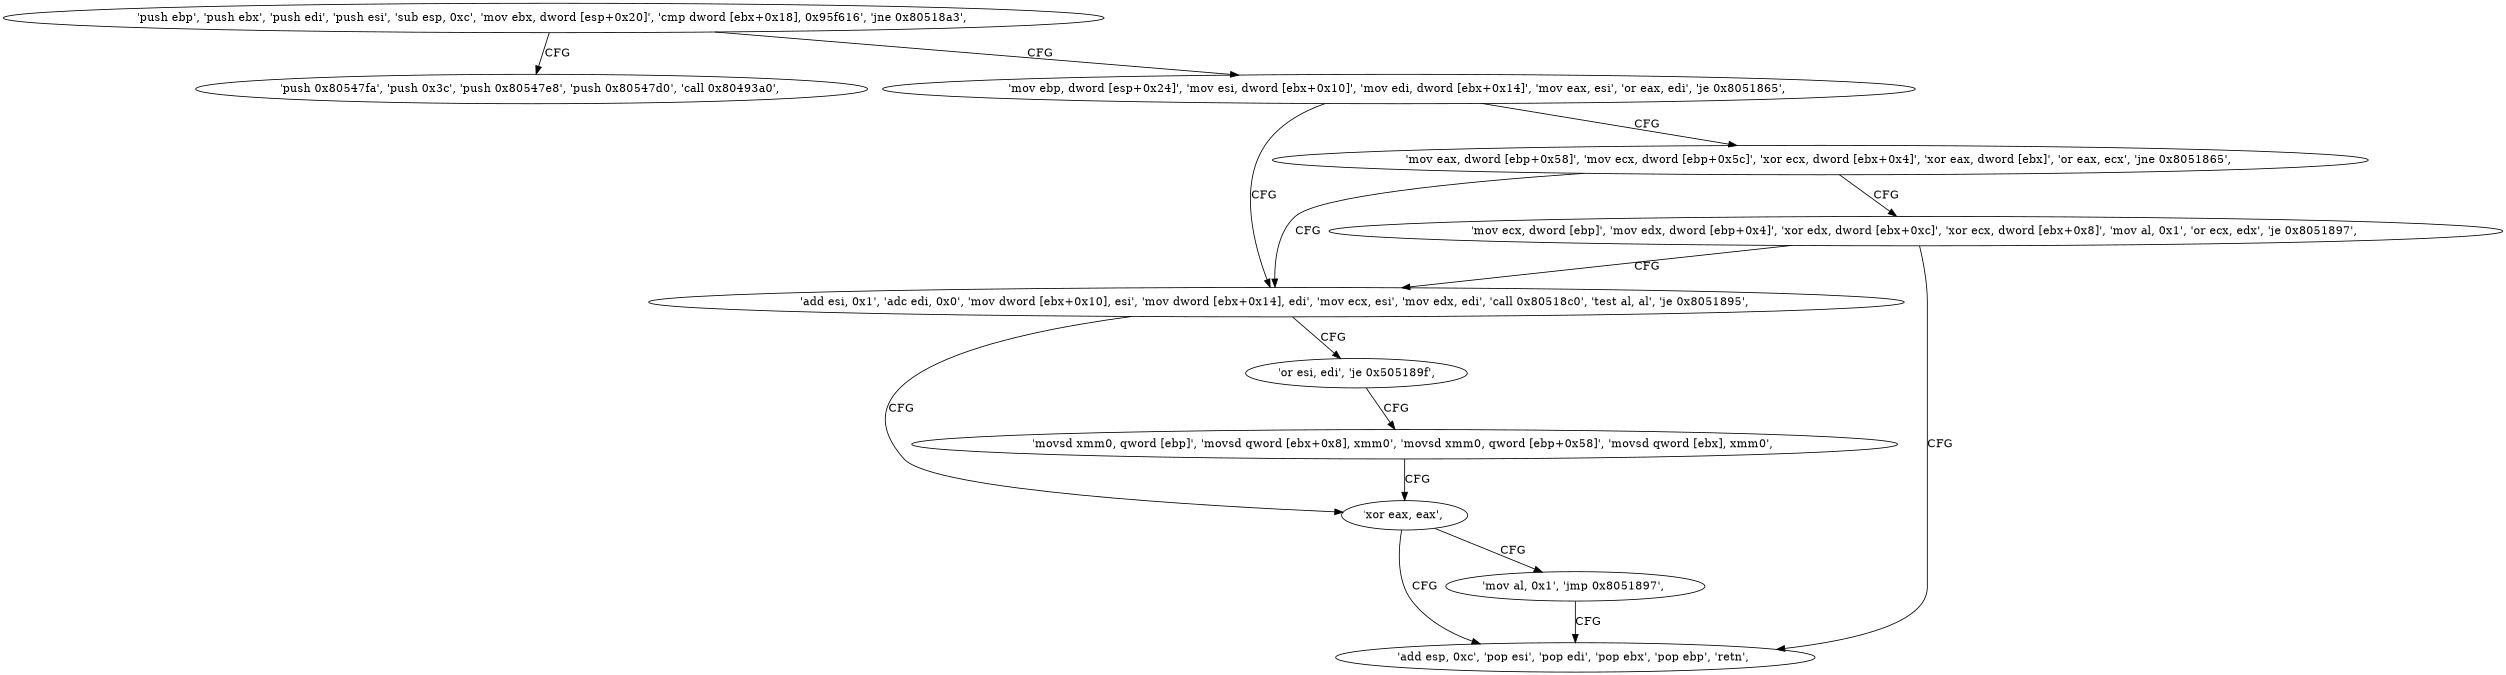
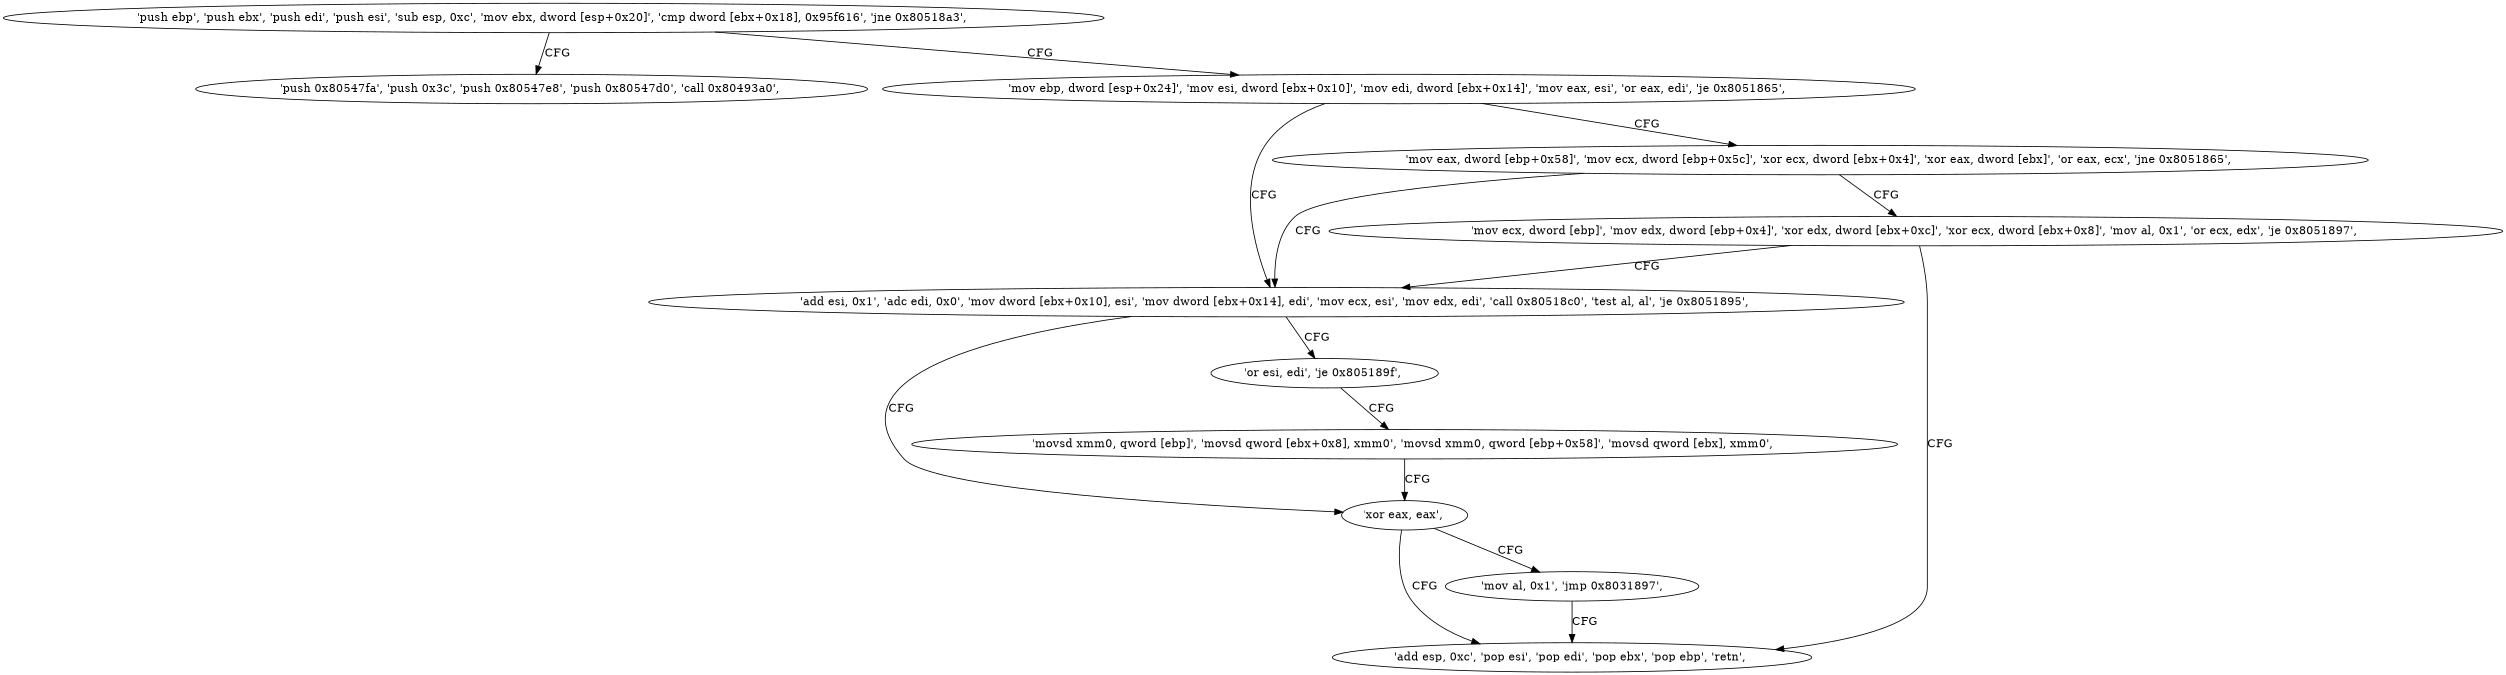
node "'or esi, edi', 'je 0x505189f',": label "'or esi, edi', 'je 0x505189f'," -> "'or esi, edi', 'je 0x805189f',"
node "'mov al, 0x1', 'jmp 0x8051897',": label "'mov al, 0x1', 'jmp 0x8051897'," -> "'mov al, 0x1', 'jmp 0x8031897',"
